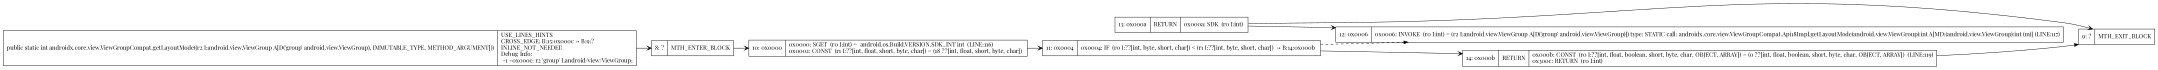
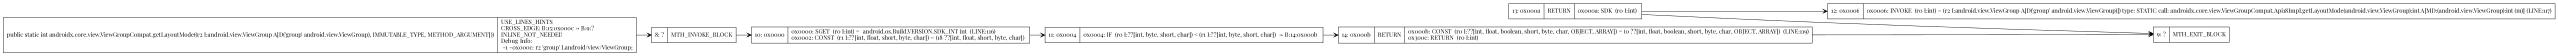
edge "11: 0x0004" -> "12: 0x0006": removed
node "8: ?": text "MTH_ENTER_BLOCK" -> "MTH_INVOKE_BLOCK"
edge "14: 0x000b" -> "9: ?": arrowhead normal -> vee
